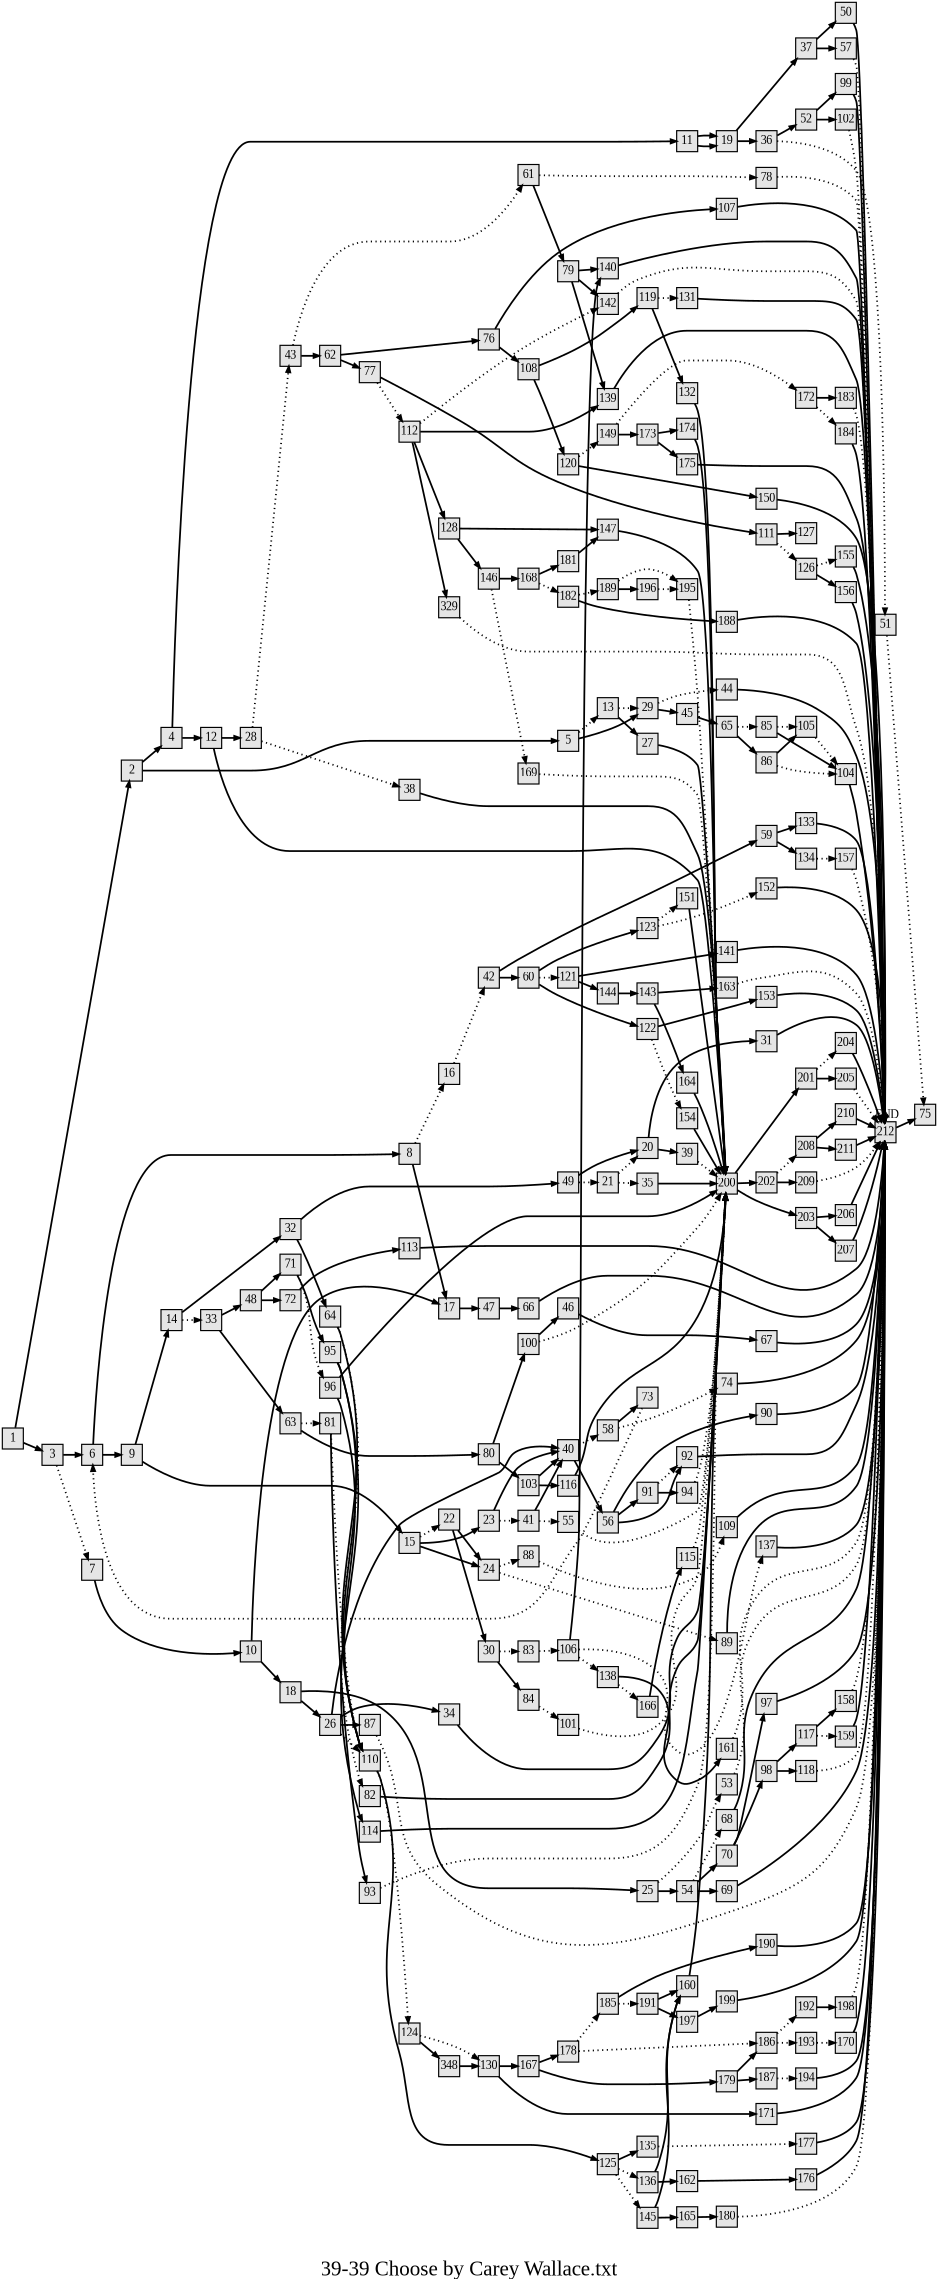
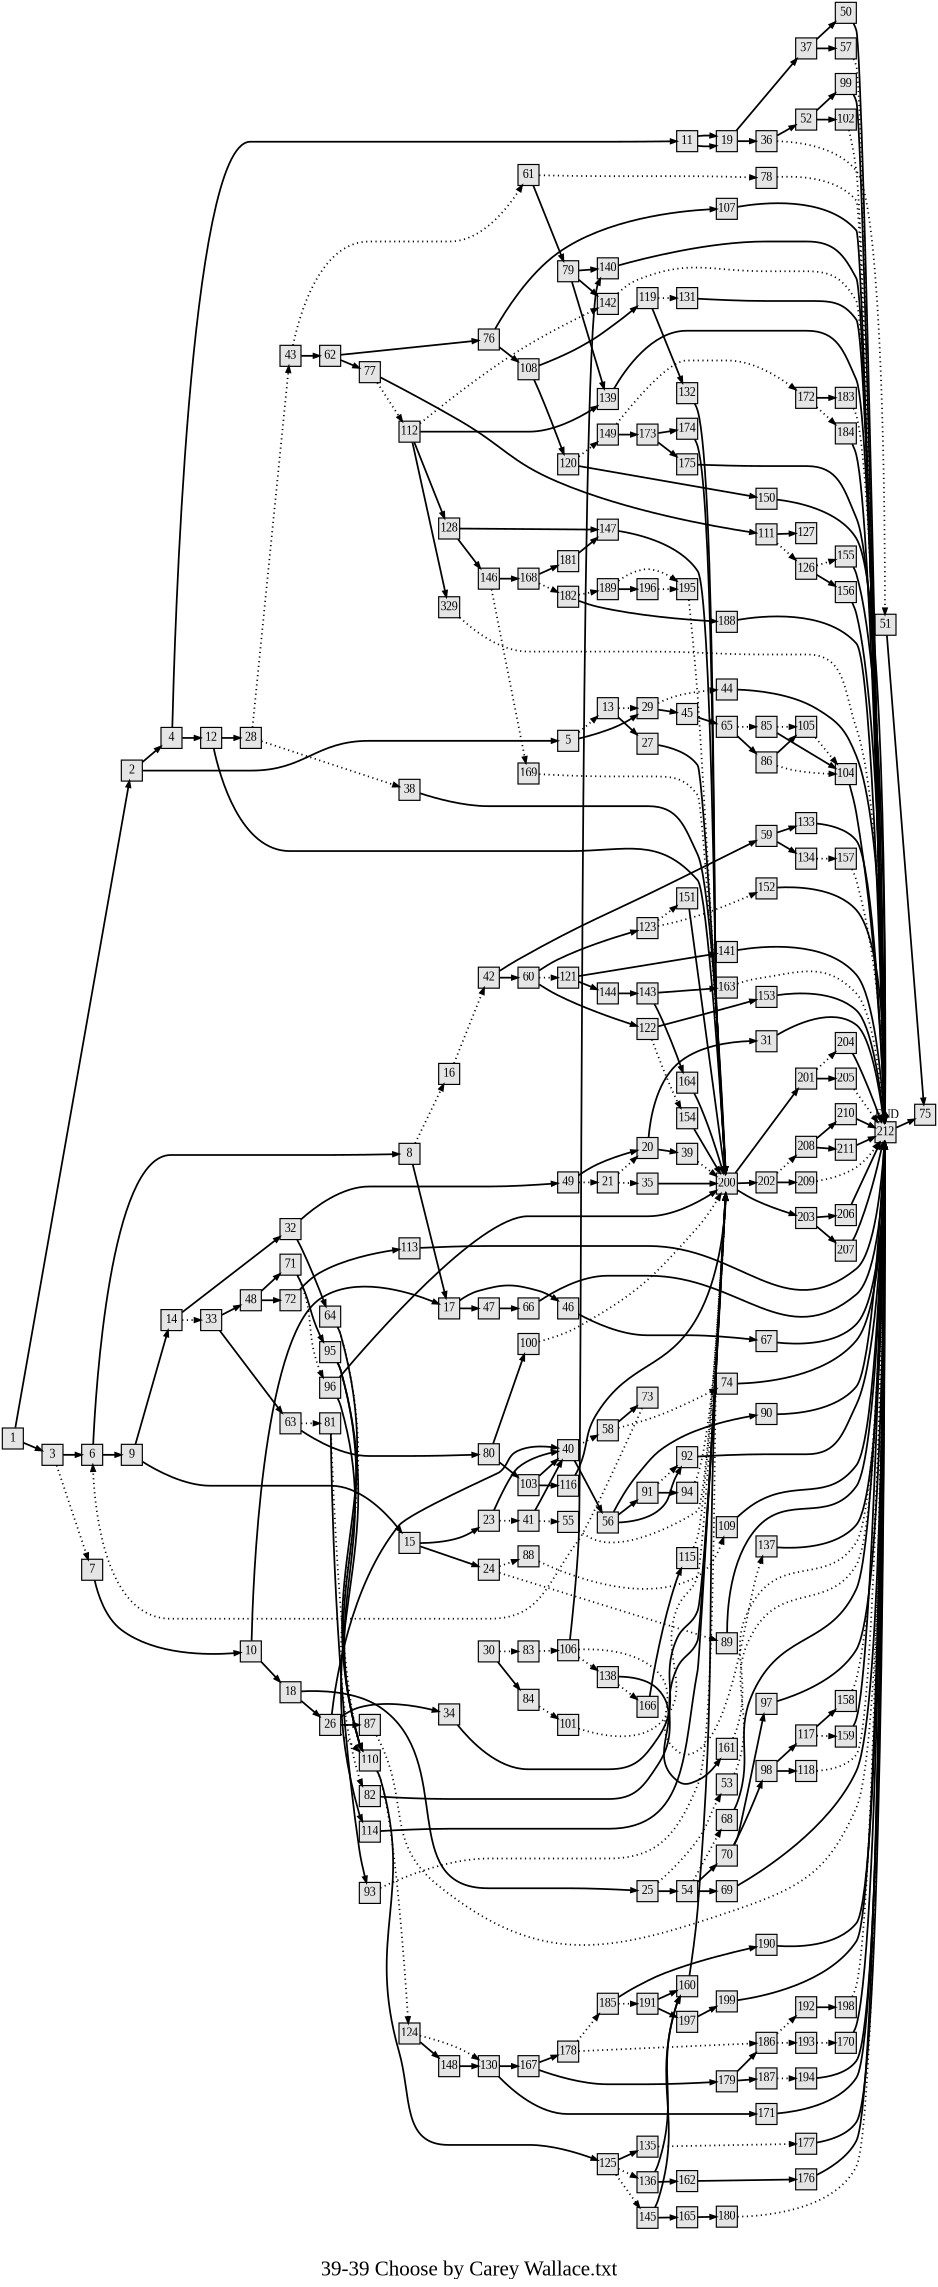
edge "51" -> "75": style dotted -> solid
edge "100" -> "46": now "17" -> "46"
node "22": removed
node "348": label "348" -> "148"
